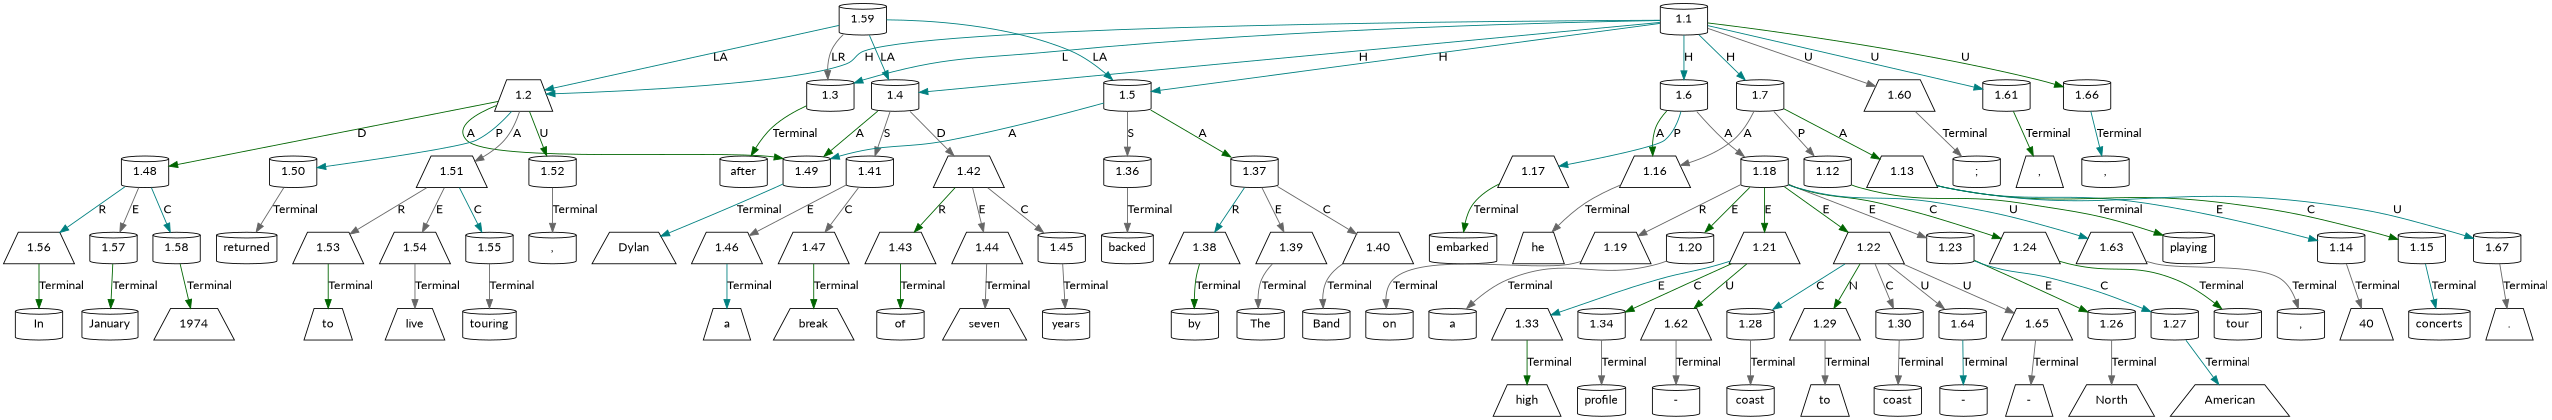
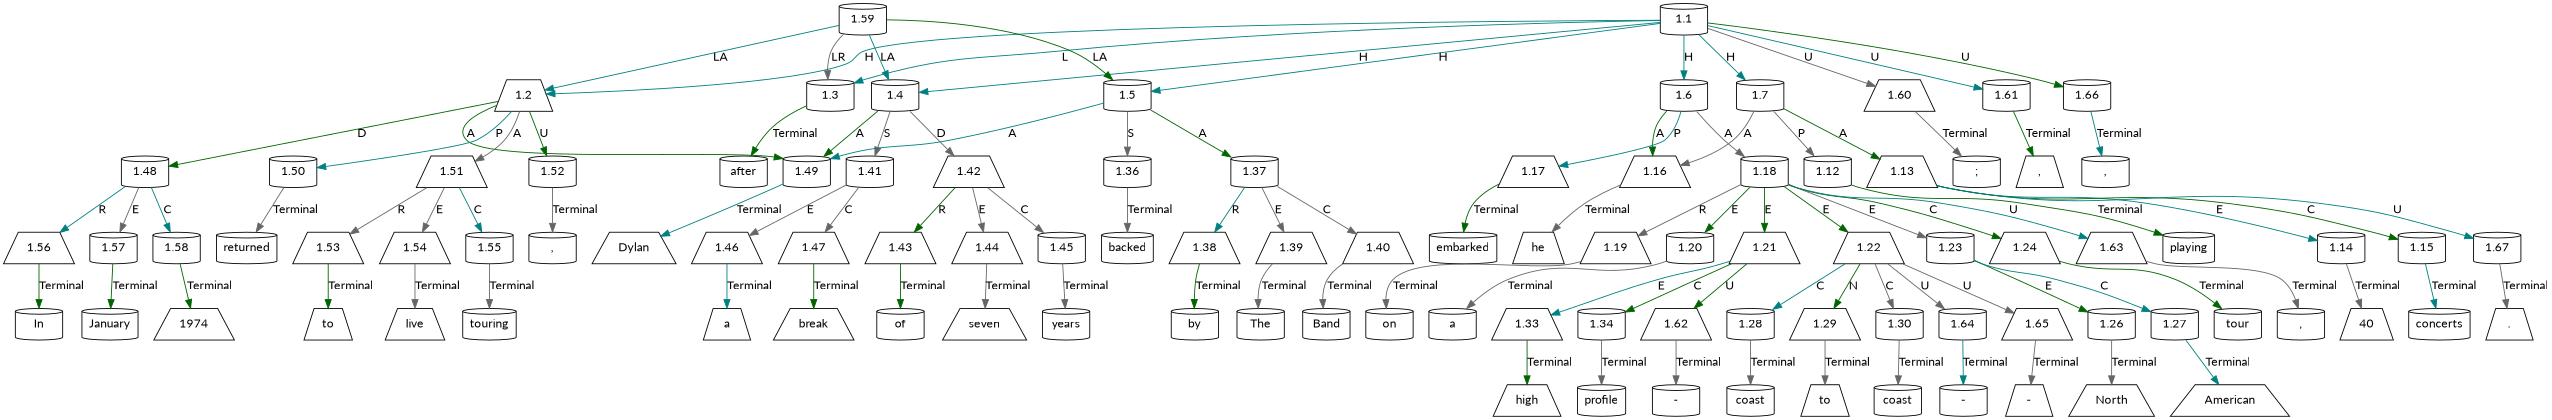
edge "1.59" -> "1.5": color teal -> darkgreen
